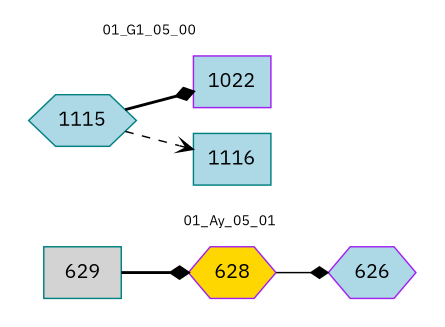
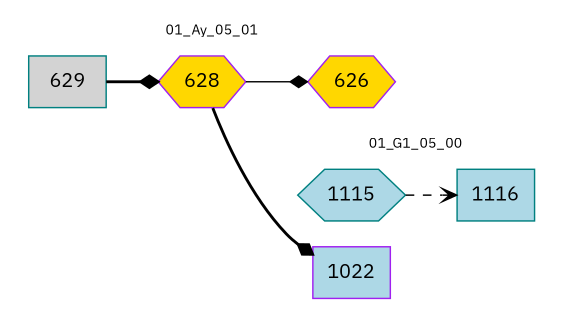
edge "1115" -> "1022": now "628" -> "1022"
node "626": fillcolor lightblue -> gold
